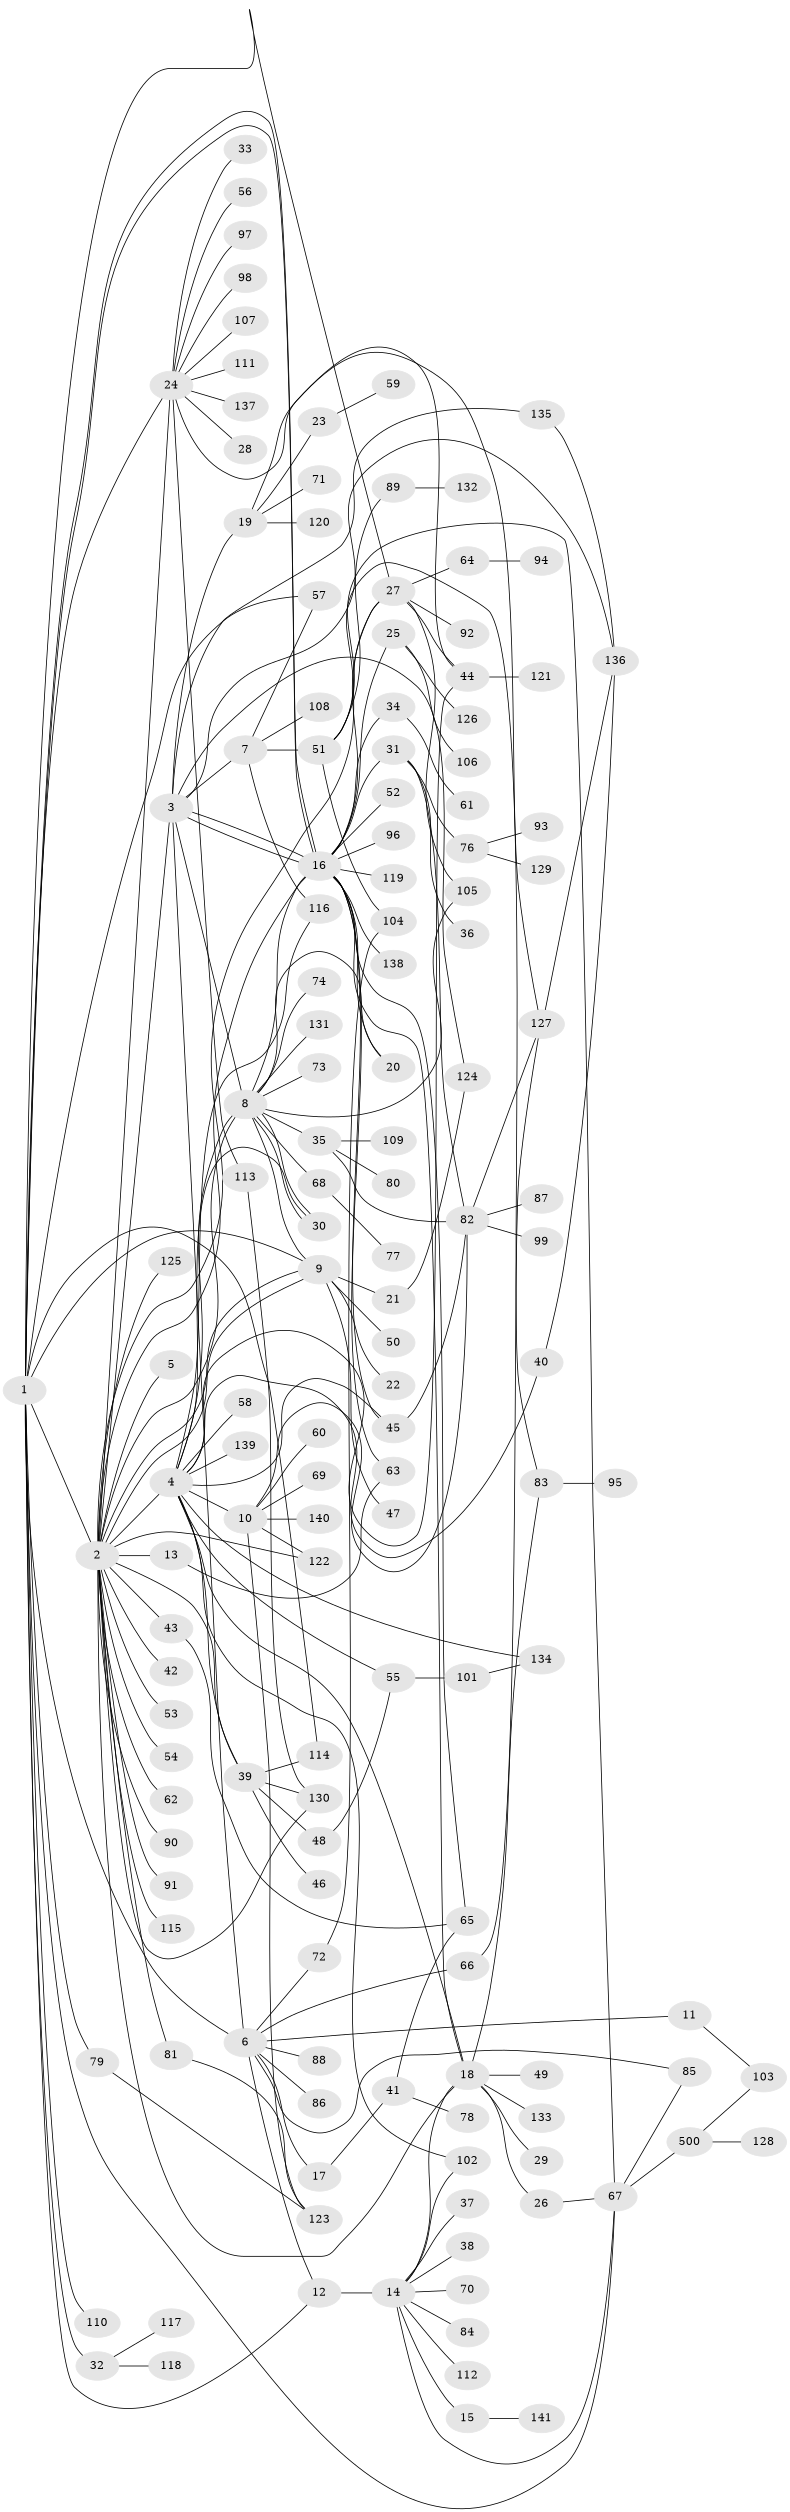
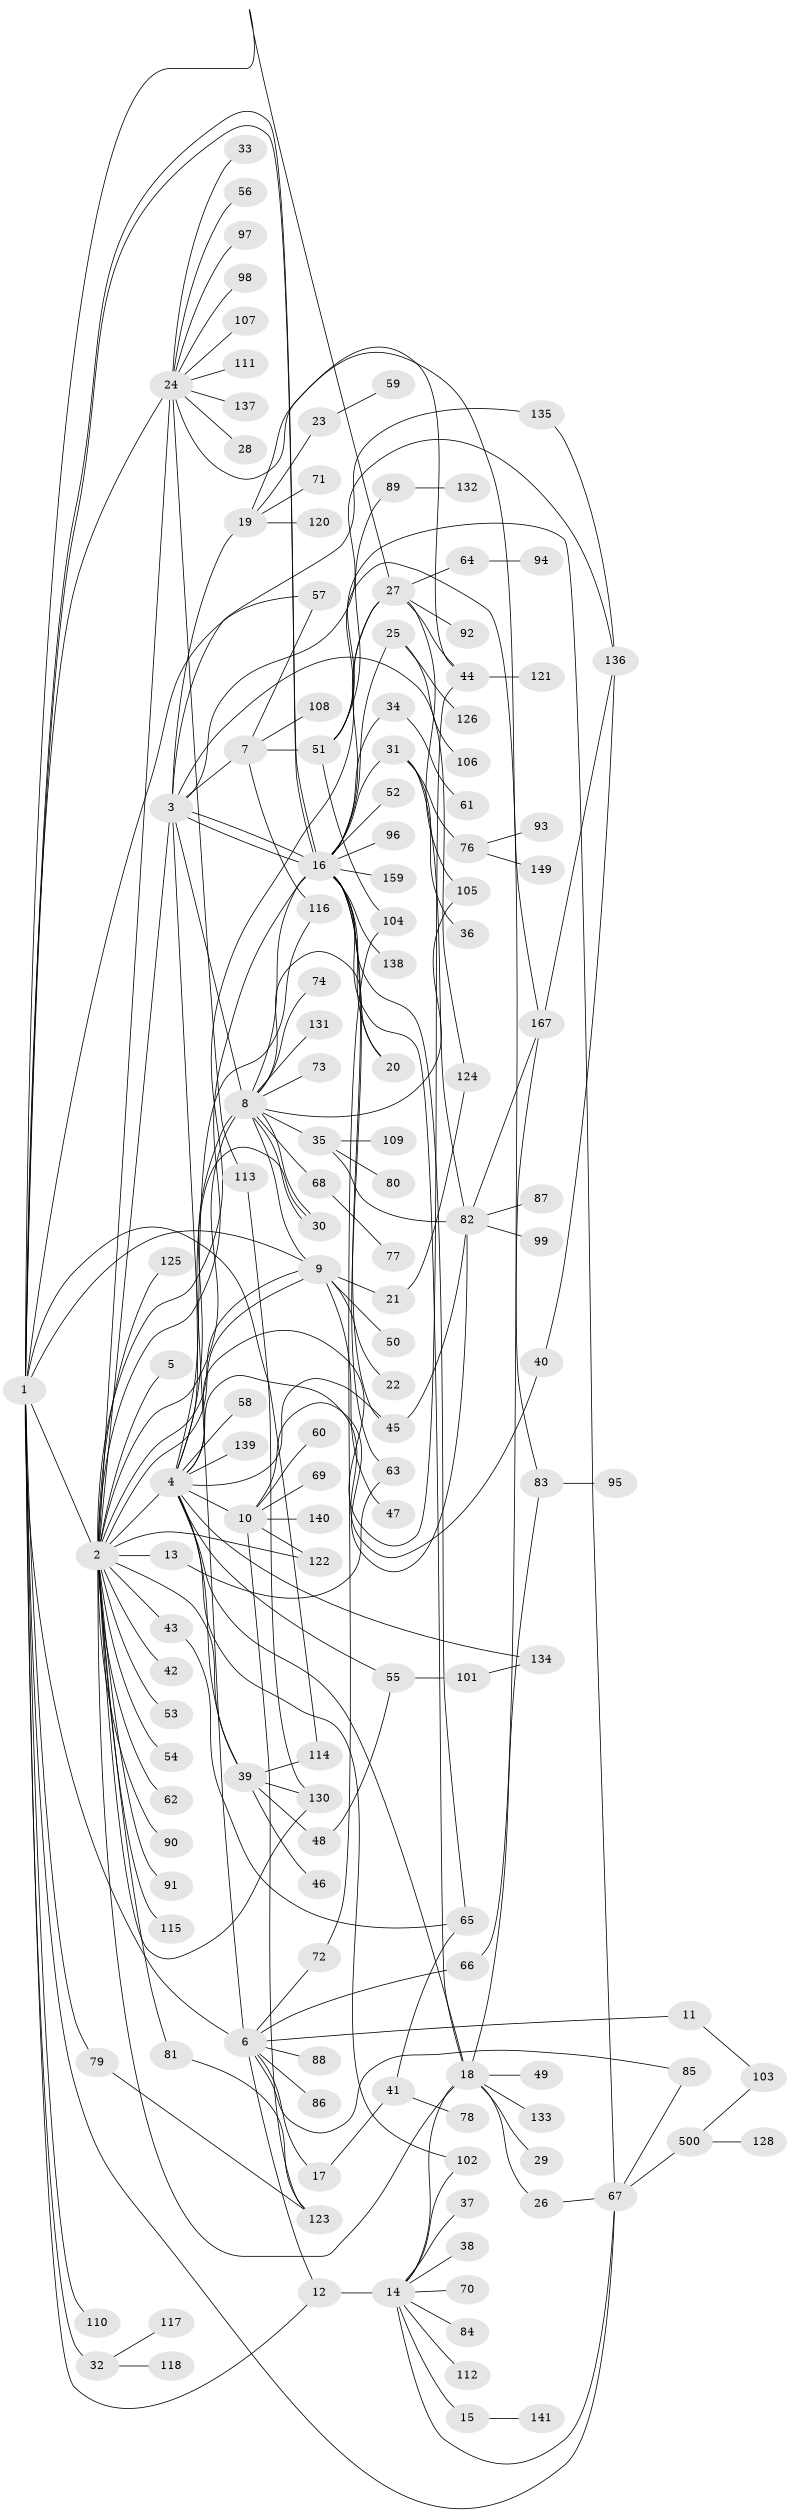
node "129": label "129" -> "149"
node "119": label "119" -> "159"
node "127": label "127" -> "167"
